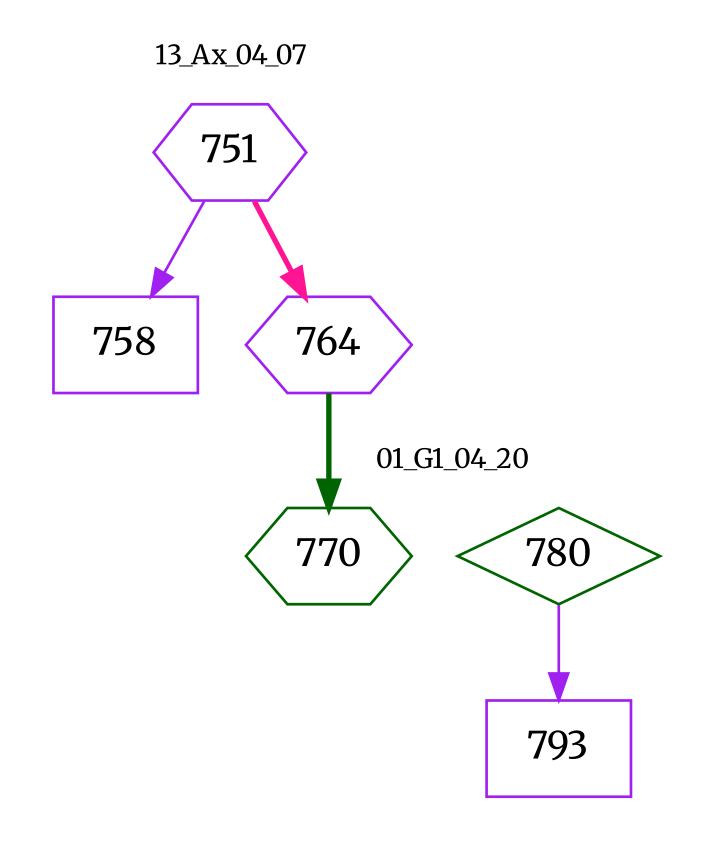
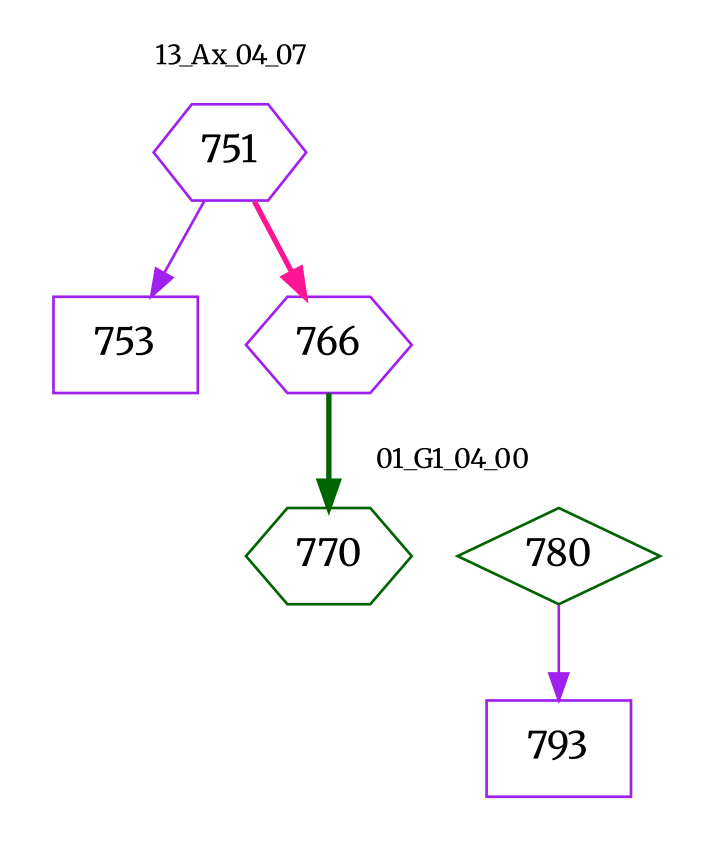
node "758": label "758" -> "753"
node "764": label "764" -> "766"
cluster "01_G1_04_20": label "01_G1_04_20" -> "01_G1_04_00"
